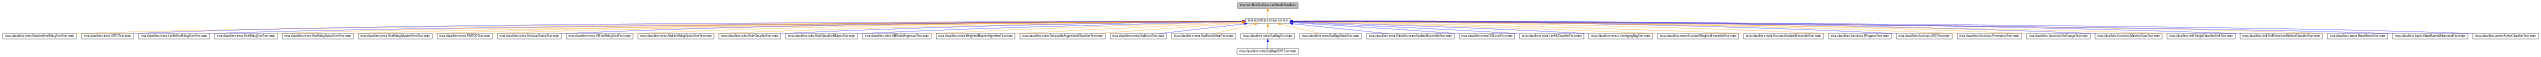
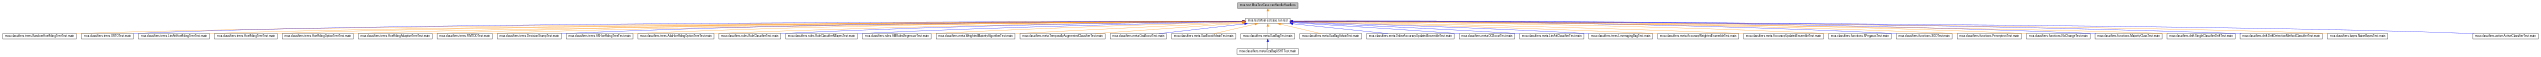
edge "moa.classifiers.trees.LimAttHoeffdingTreeTest.main" -> "moa.test.MoaTestCase.runTest": color blue -> darkorange
node "moa.classifiers.bayes.NaiveBayesMultinomialTest.main": removed
